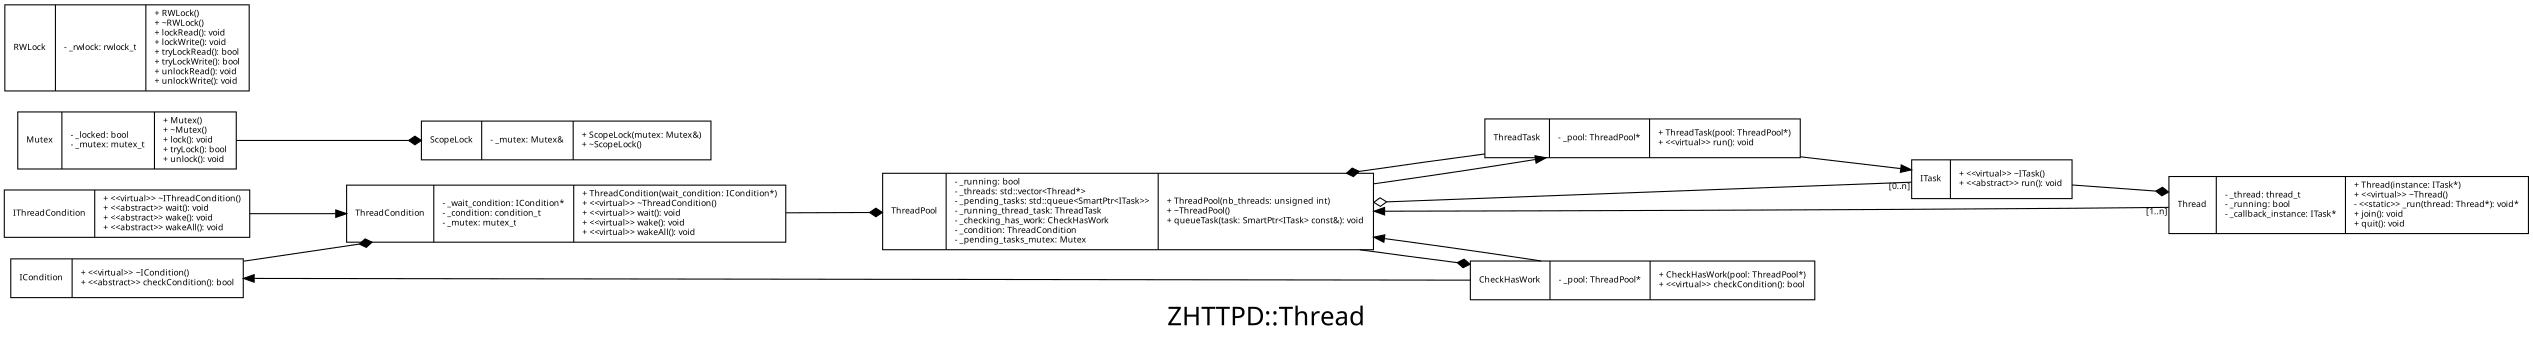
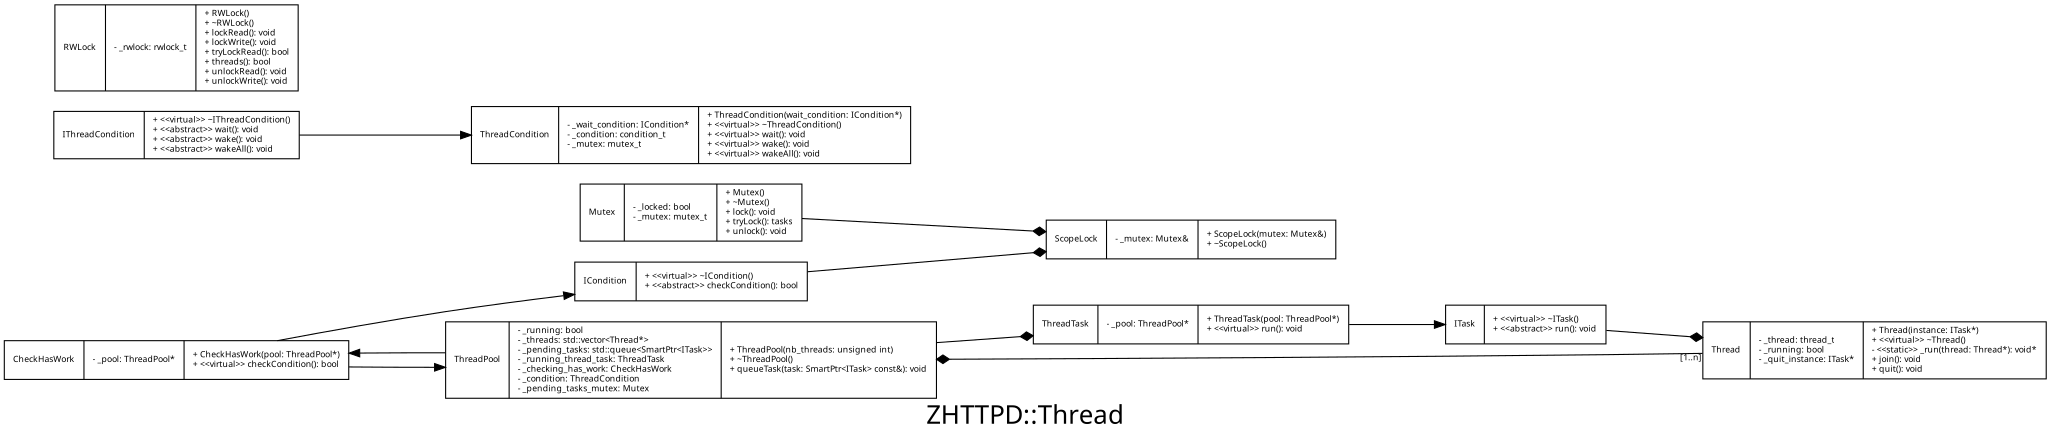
node "RWLock": text "+ tryLockWrite(): bool" -> "+ threads(): bool"
node "Mutex": text "+ tryLock(): bool" -> "+ tryLock(): tasks"
edge "ThreadTask" -> "ThreadPool": removed
edge "ThreadPool" -> "ThreadTask": arrowhead normal -> diamond
edge "ITask" -> "ThreadPool": removed
edge "Thread" -> "ThreadPool": arrowhead normal -> diamond
edge "ThreadCondition" -> "ThreadPool": removed
node "Thread": text "- _callback_instance: ITask*" -> "- _quit_instance: ITask*"
edge "ICondition" -> "ThreadCondition": now "ICondition" -> "ScopeLock"
edge "ThreadPool" -> "CheckHasWork": arrowhead diamond -> normal
